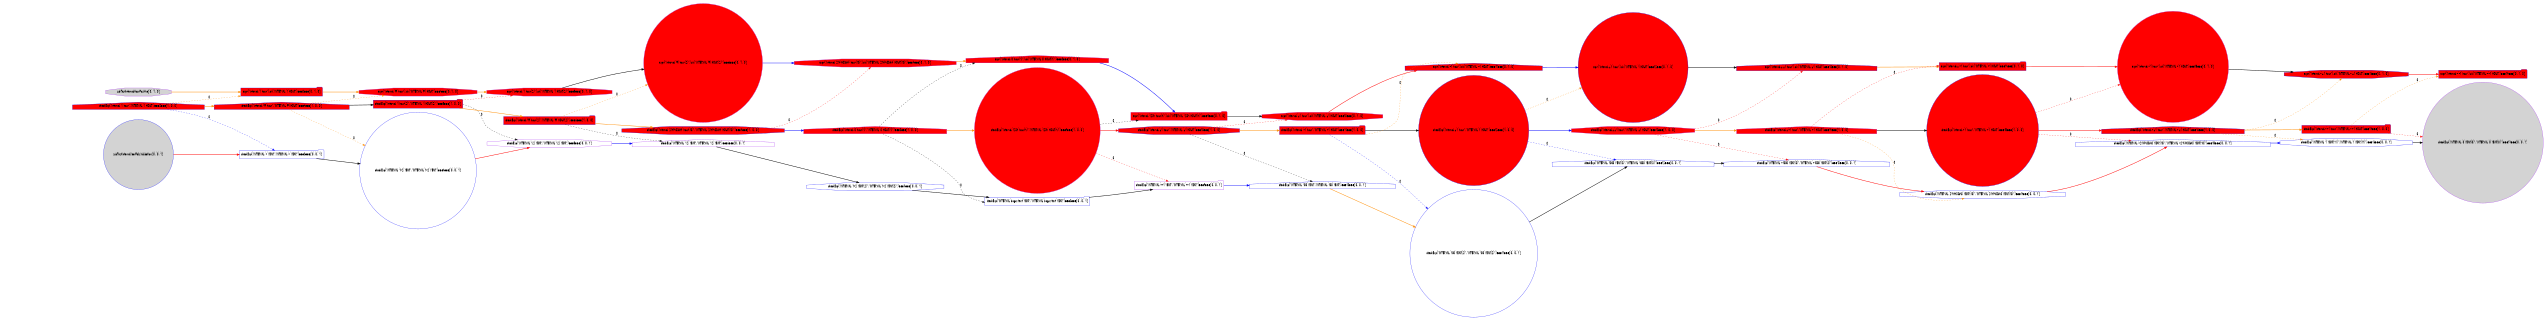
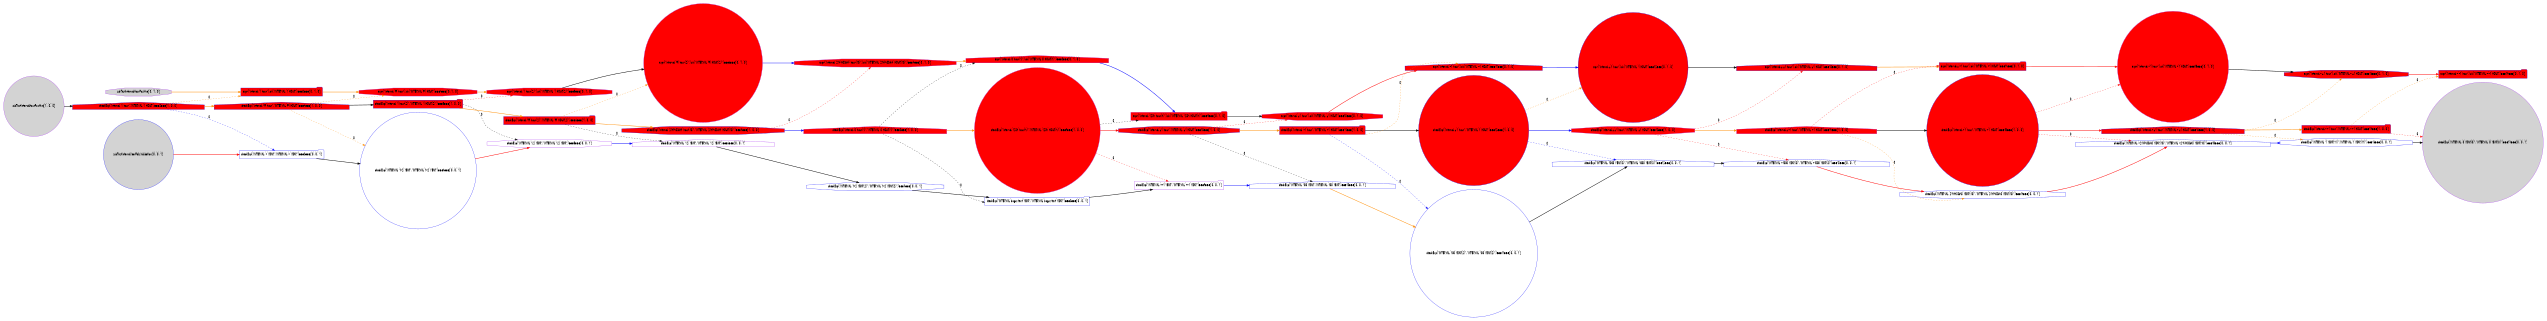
node "subTestIntervalHourPositive['1', '0', '0']": added
